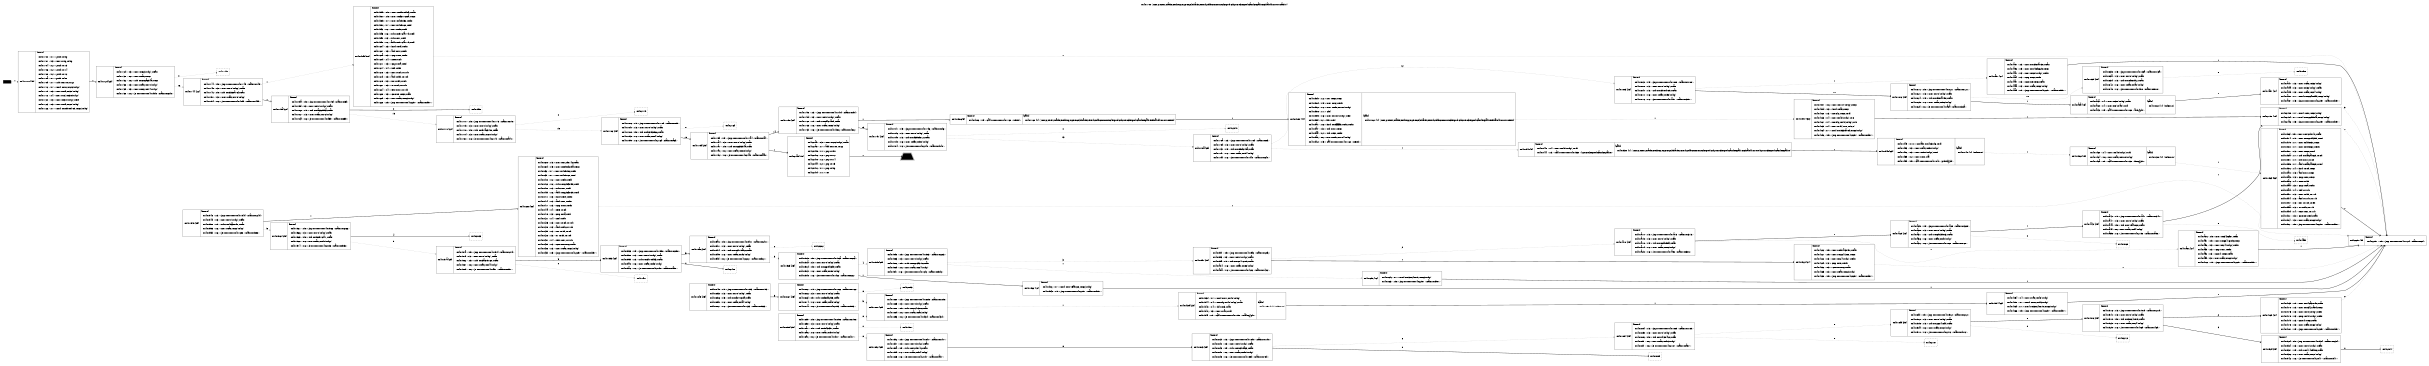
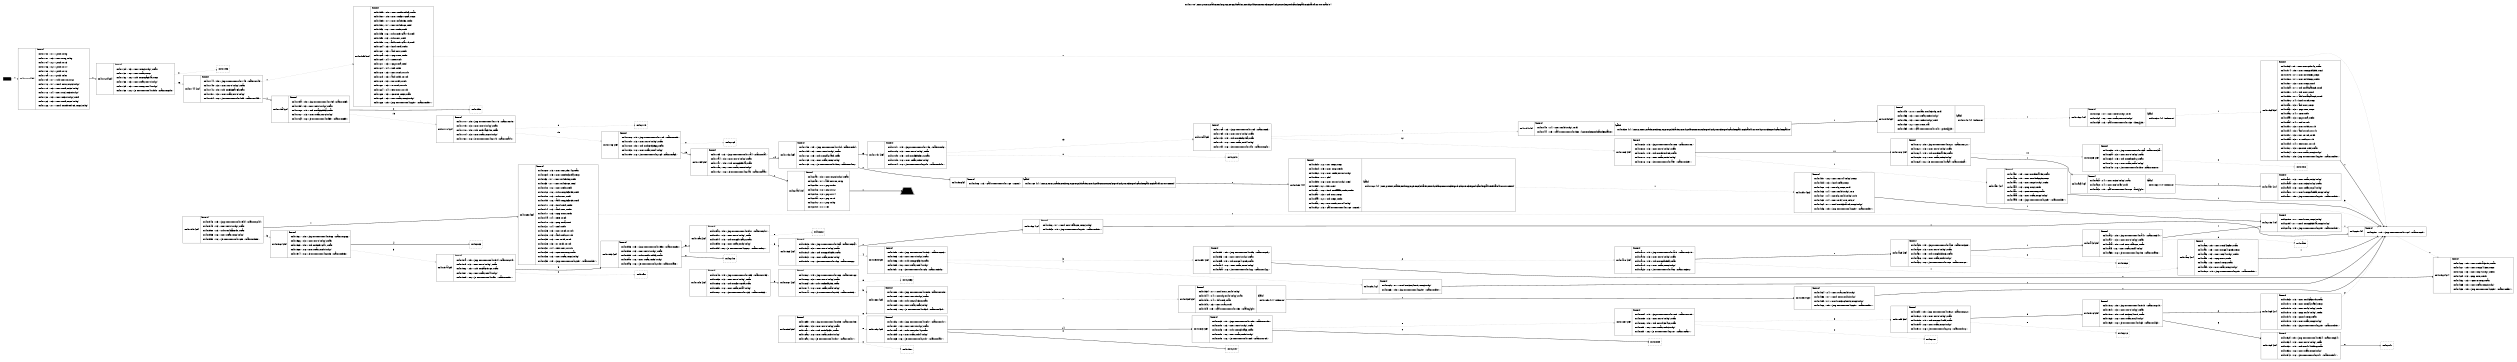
edge "0x401b22 [27]" -> "0x402297 [5]": reversed
edge "0x4018b2 [25]" -> "0x4018cb [25]": label " 8" -> " 14"
node "0x4021d7": added
